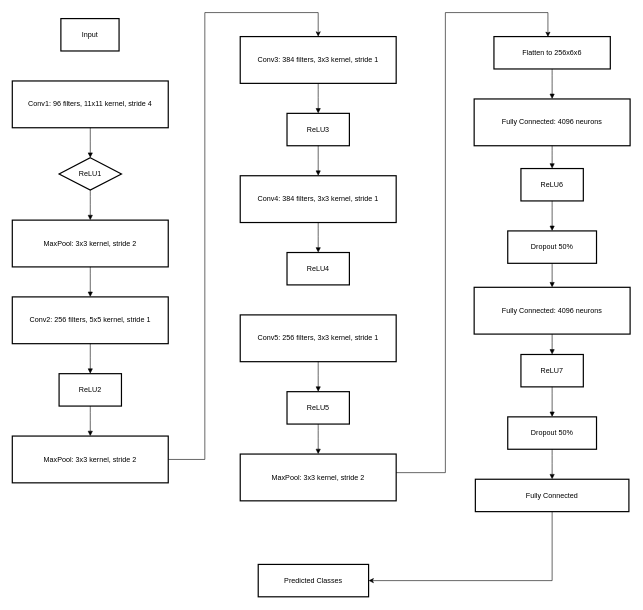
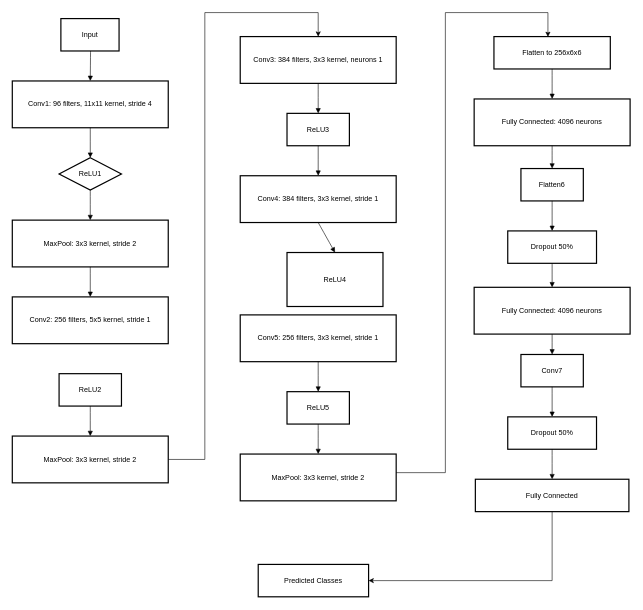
node "Conv3: 384 filters, 3x3 kernel, stride 1": label "Conv3: 384 filters, 3x3 kernel, stride 1" -> "Conv3: 384 filters, 3x3 kernel, neurons 1"
edge "Input" -> "Conv1: 96 filters, 11x11 kernel, stride 4": added
node "ReLU6": label "ReLU6" -> "Flatten6"
node "ReLU4": size 62x32 -> 96x54
edge "Conv2: 256 filters, 5x5 kernel, stride 1" -> "ReLU2": removed
node "ReLU7": label "ReLU7" -> "Conv7"
